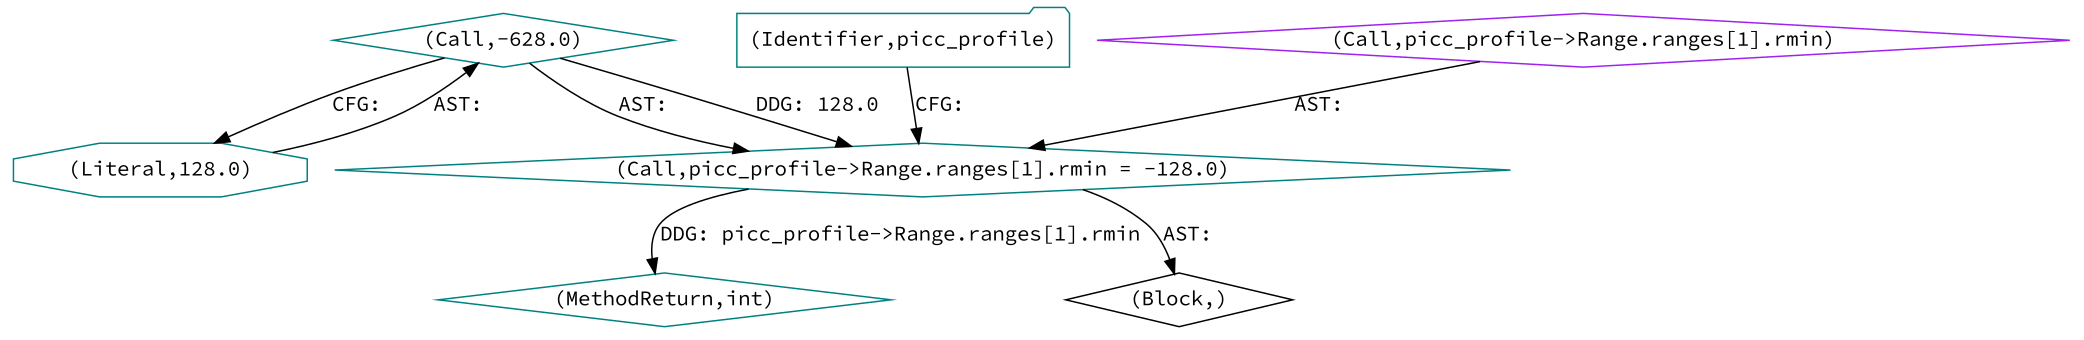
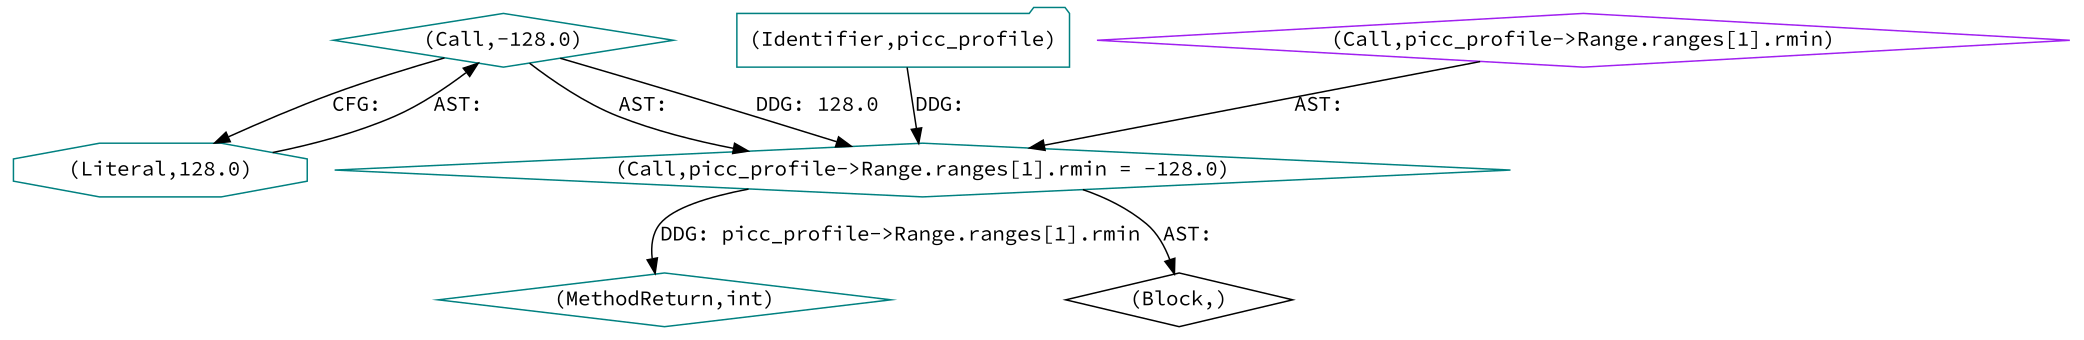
node "(Call,-628.0)": label "(Call,-628.0)" -> "(Call,-128.0)"
edge "(Identifier,picc_profile)" -> "(Call,picc_profile->Range.ranges[1].rmin = -128.0)": label "CFG: " -> "DDG: "
